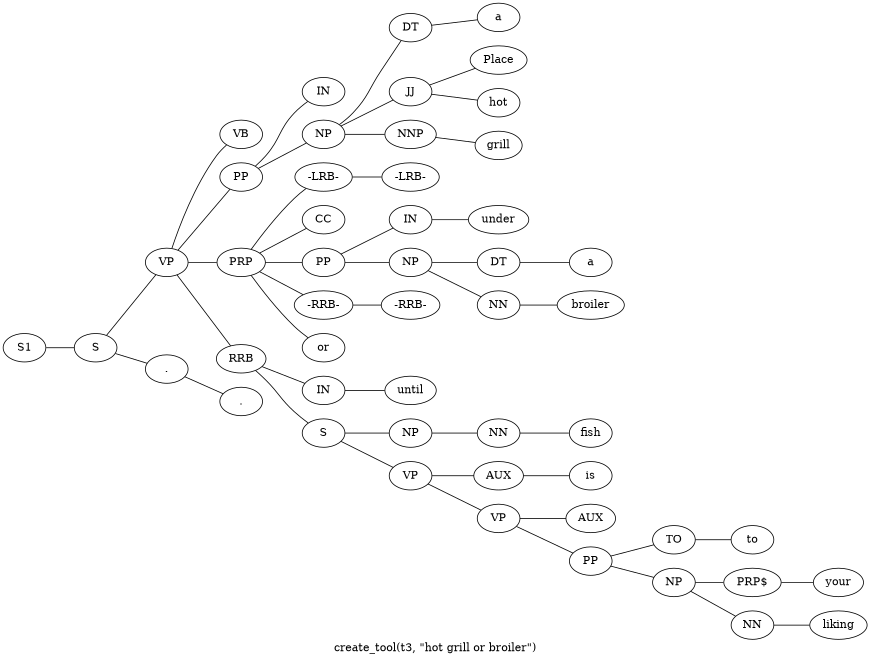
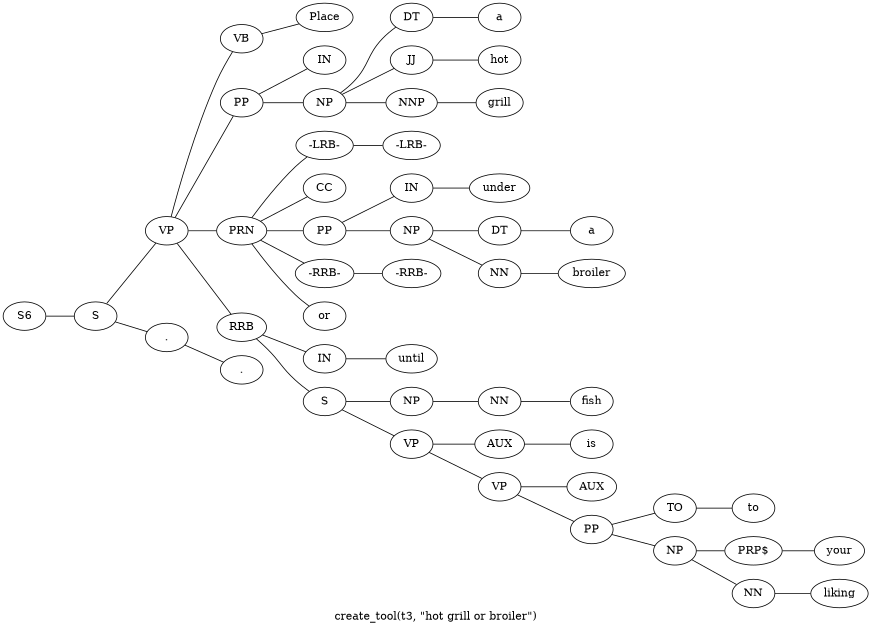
edge "Place" -- "JJ": now "Place" -- "VB"
node "PRP": label "PRP" -> "PRN"
node "S1": label "S1" -> "S6"
